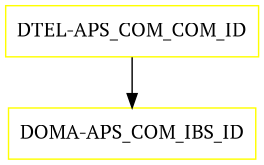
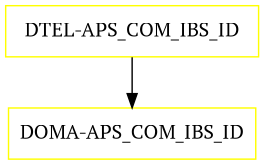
node "DTEL-APS_COM_COM_ID": label "DTEL-APS_COM_COM_ID" -> "DTEL-APS_COM_IBS_ID"
